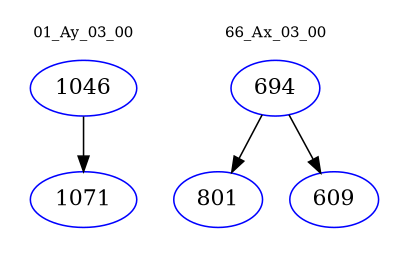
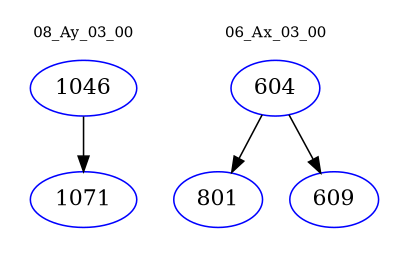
cluster "01_Ay_03_00": label "01_Ay_03_00" -> "08_Ay_03_00"
cluster "66_Ax_03_00": label "66_Ax_03_00" -> "06_Ax_03_00"
node "694": label "694" -> "604"
